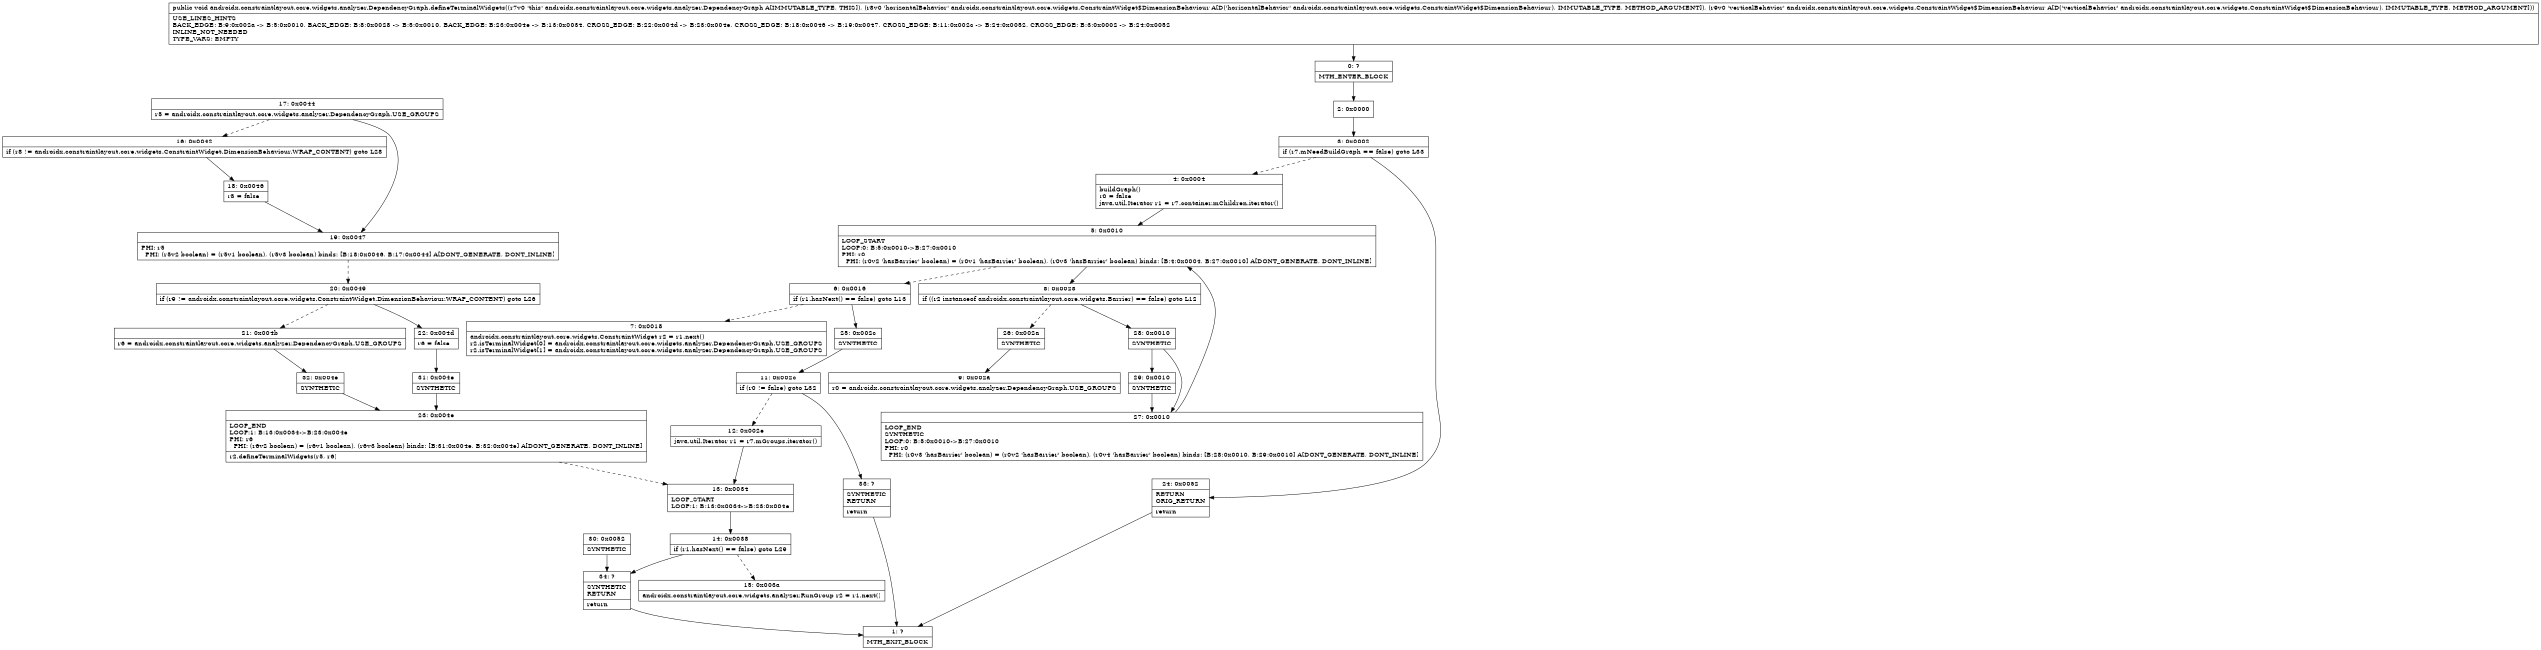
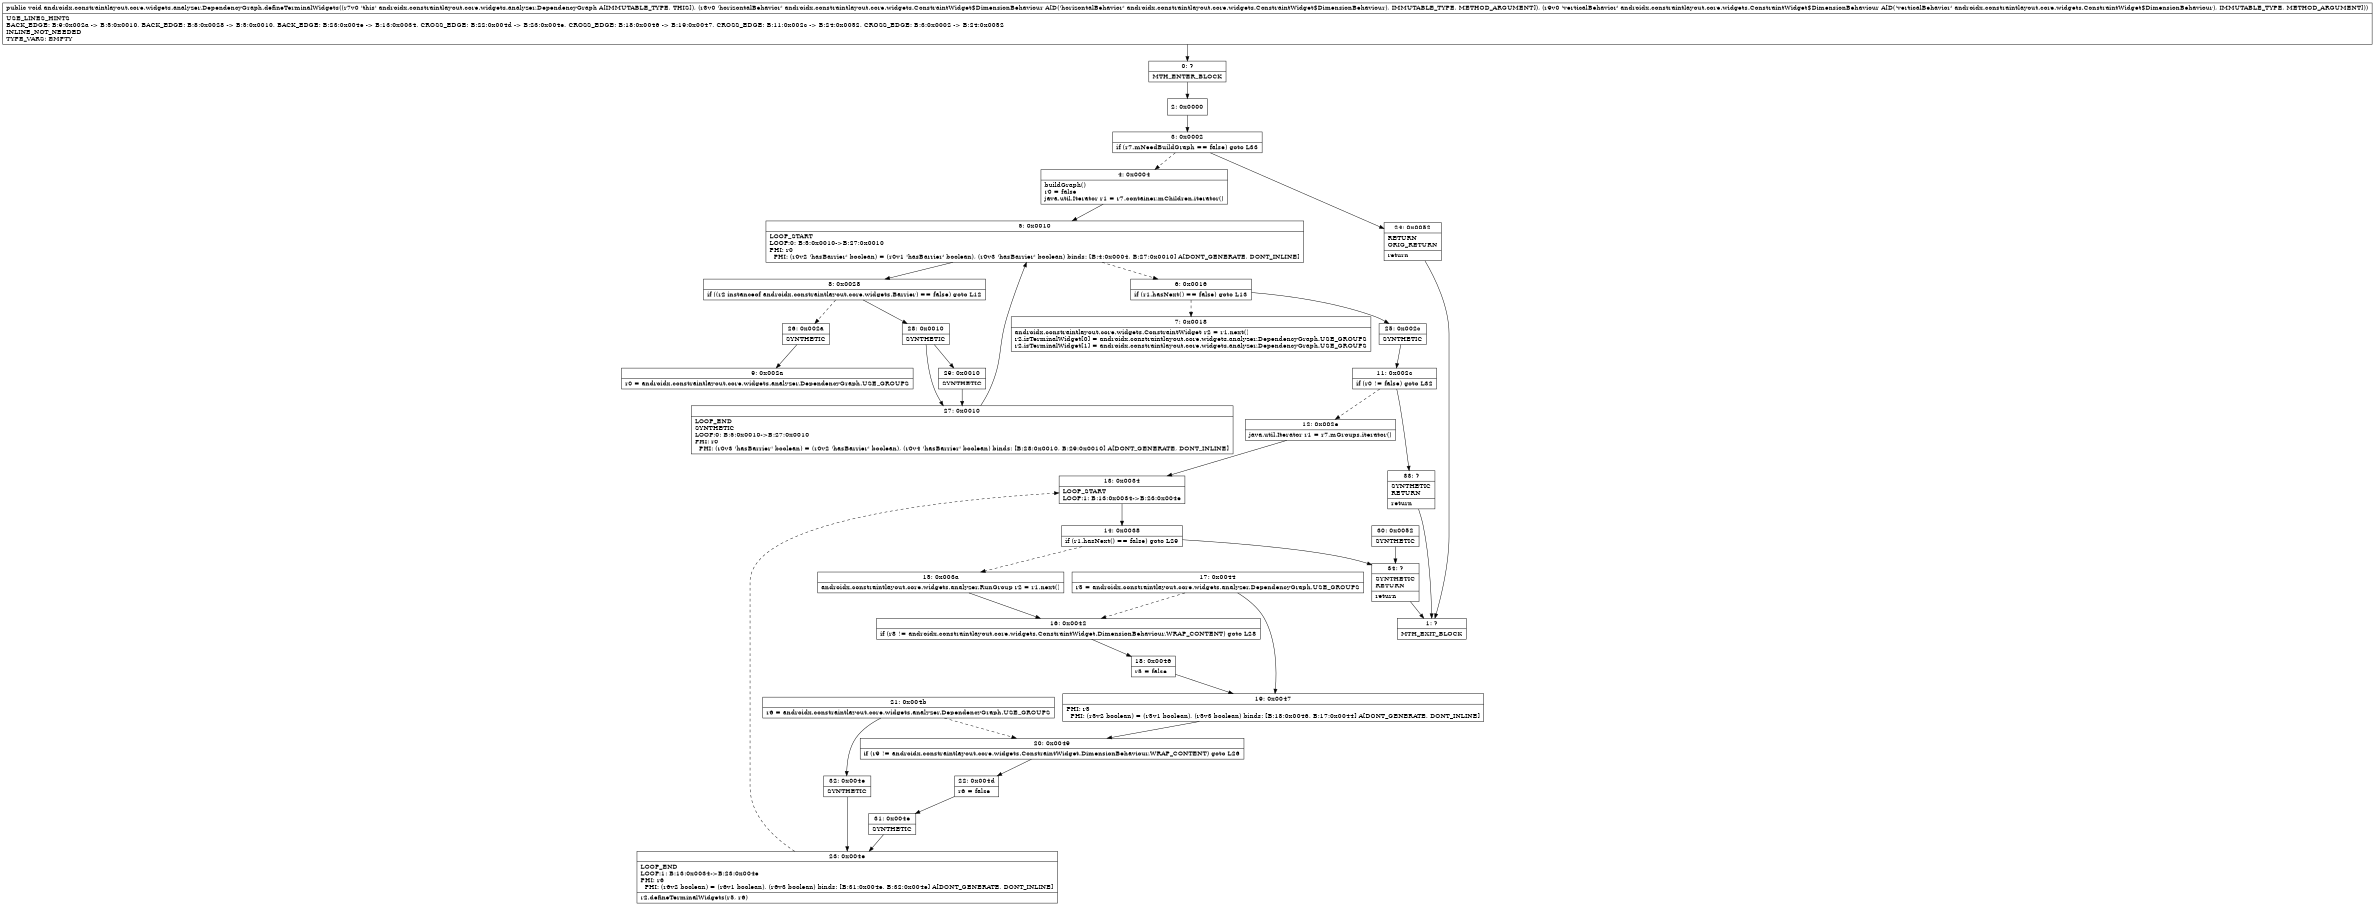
edge "19: 0x0047" -> "20: 0x0049": style dashed -> solid
edge "20: 0x0049" -> "21: 0x004b": reversed
edge "15: 0x003a" -> "16: 0x0042": added
